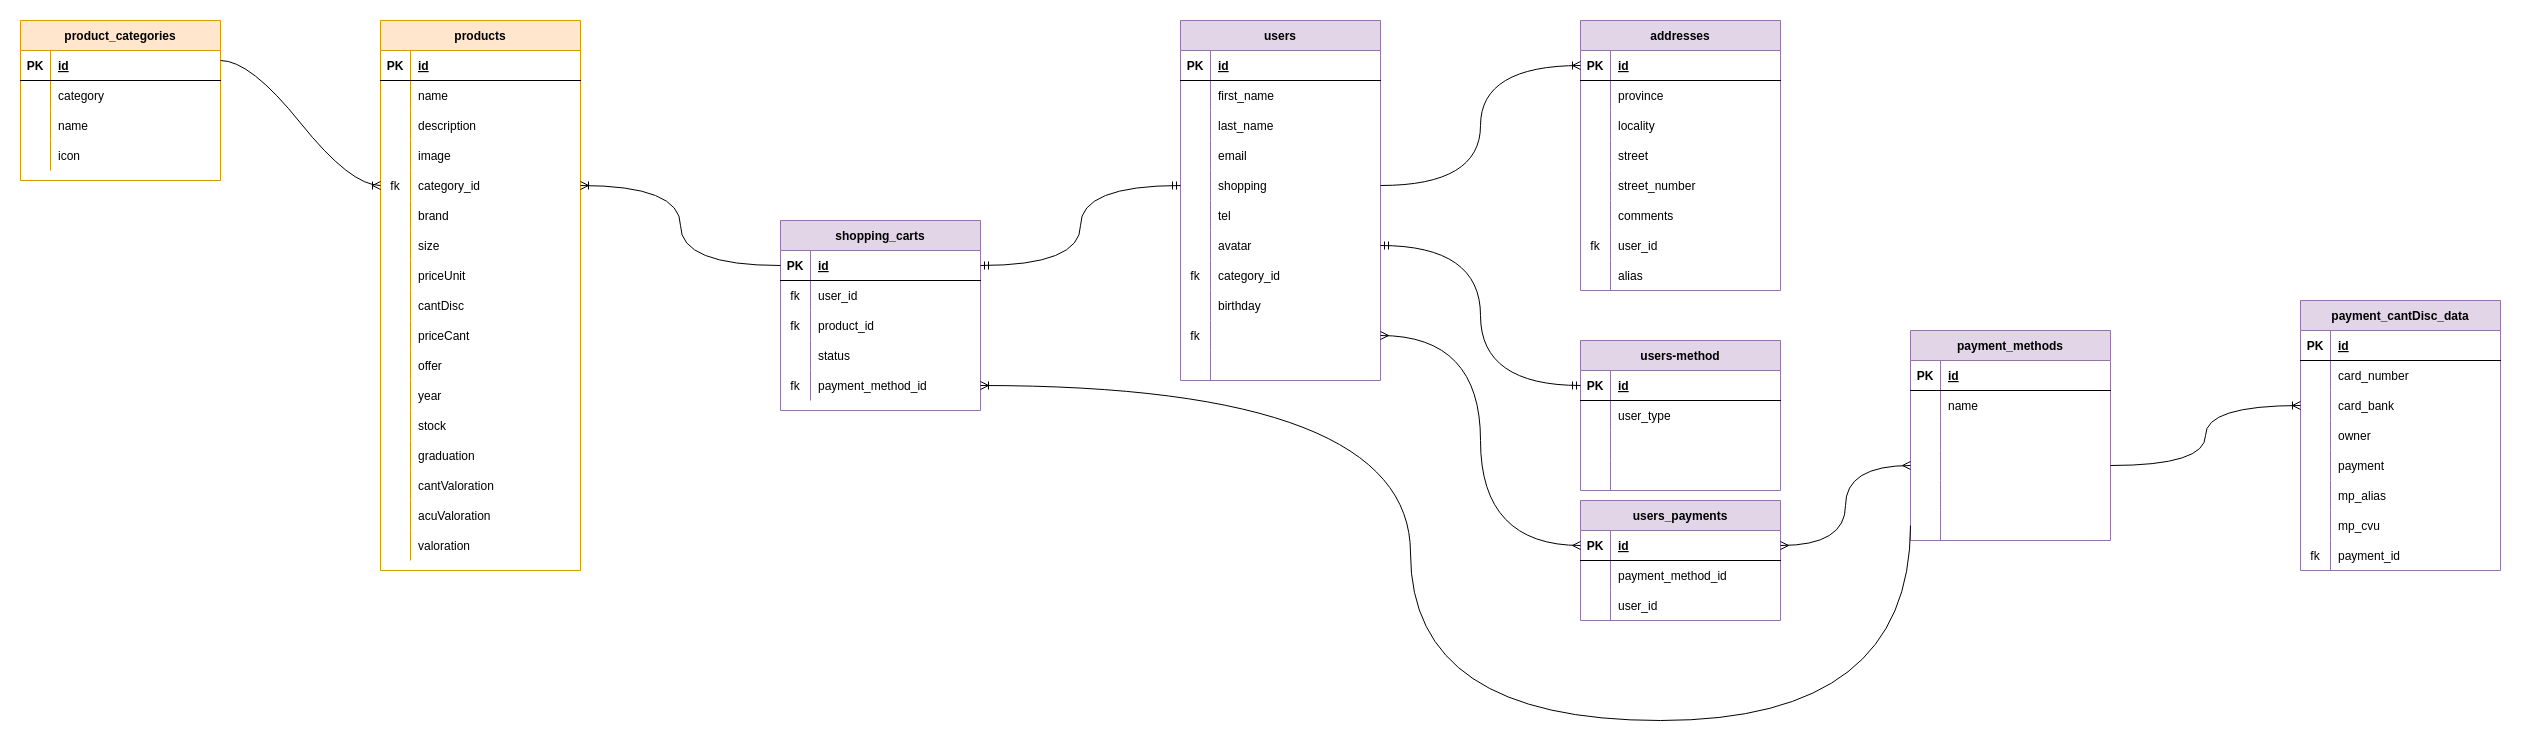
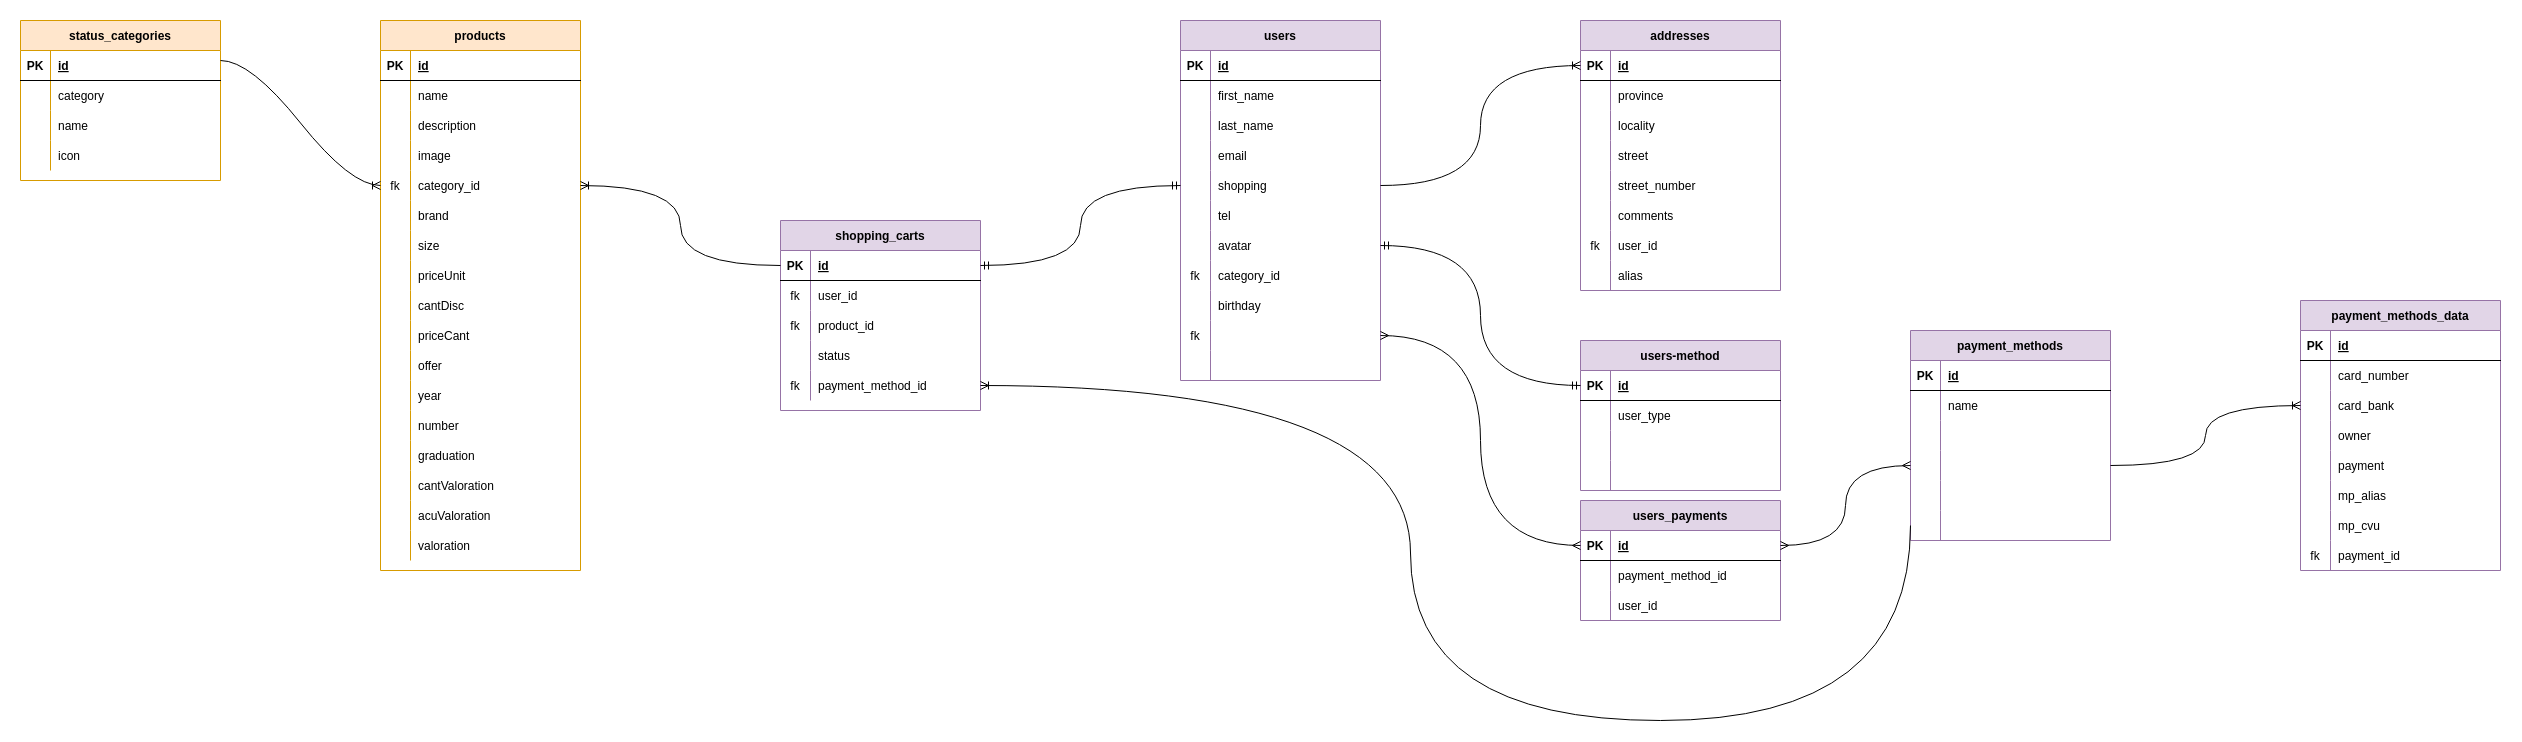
node "product_categories": label "product_categories" -> "status_categories"
node "payment_cantDisc_data": label "payment_cantDisc_data" -> "payment_methods_data"
node "stock": label "stock" -> "number"
